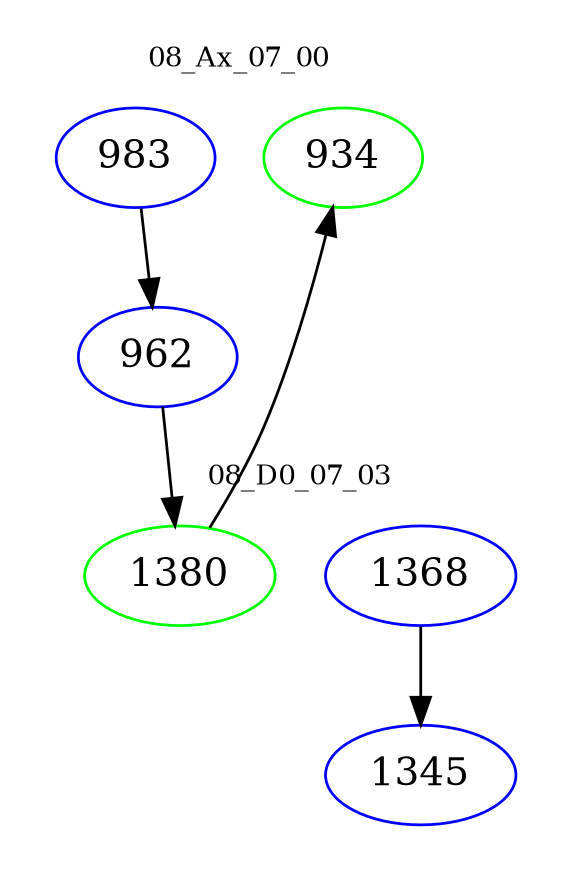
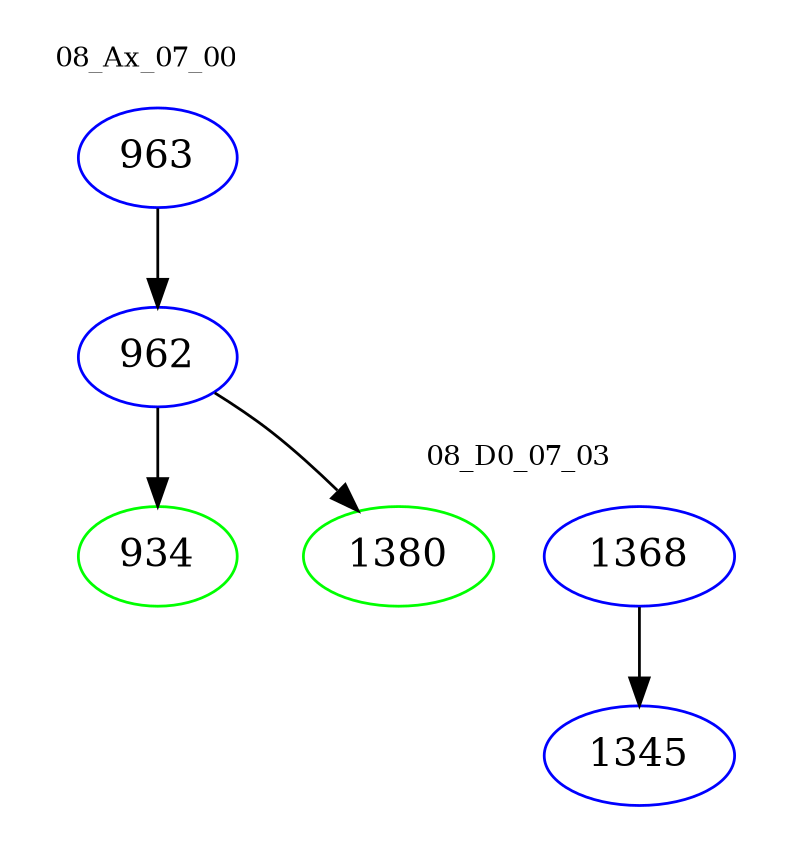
node "983": label "983" -> "963"
edge "1380" -> "934": now "962" -> "934"
